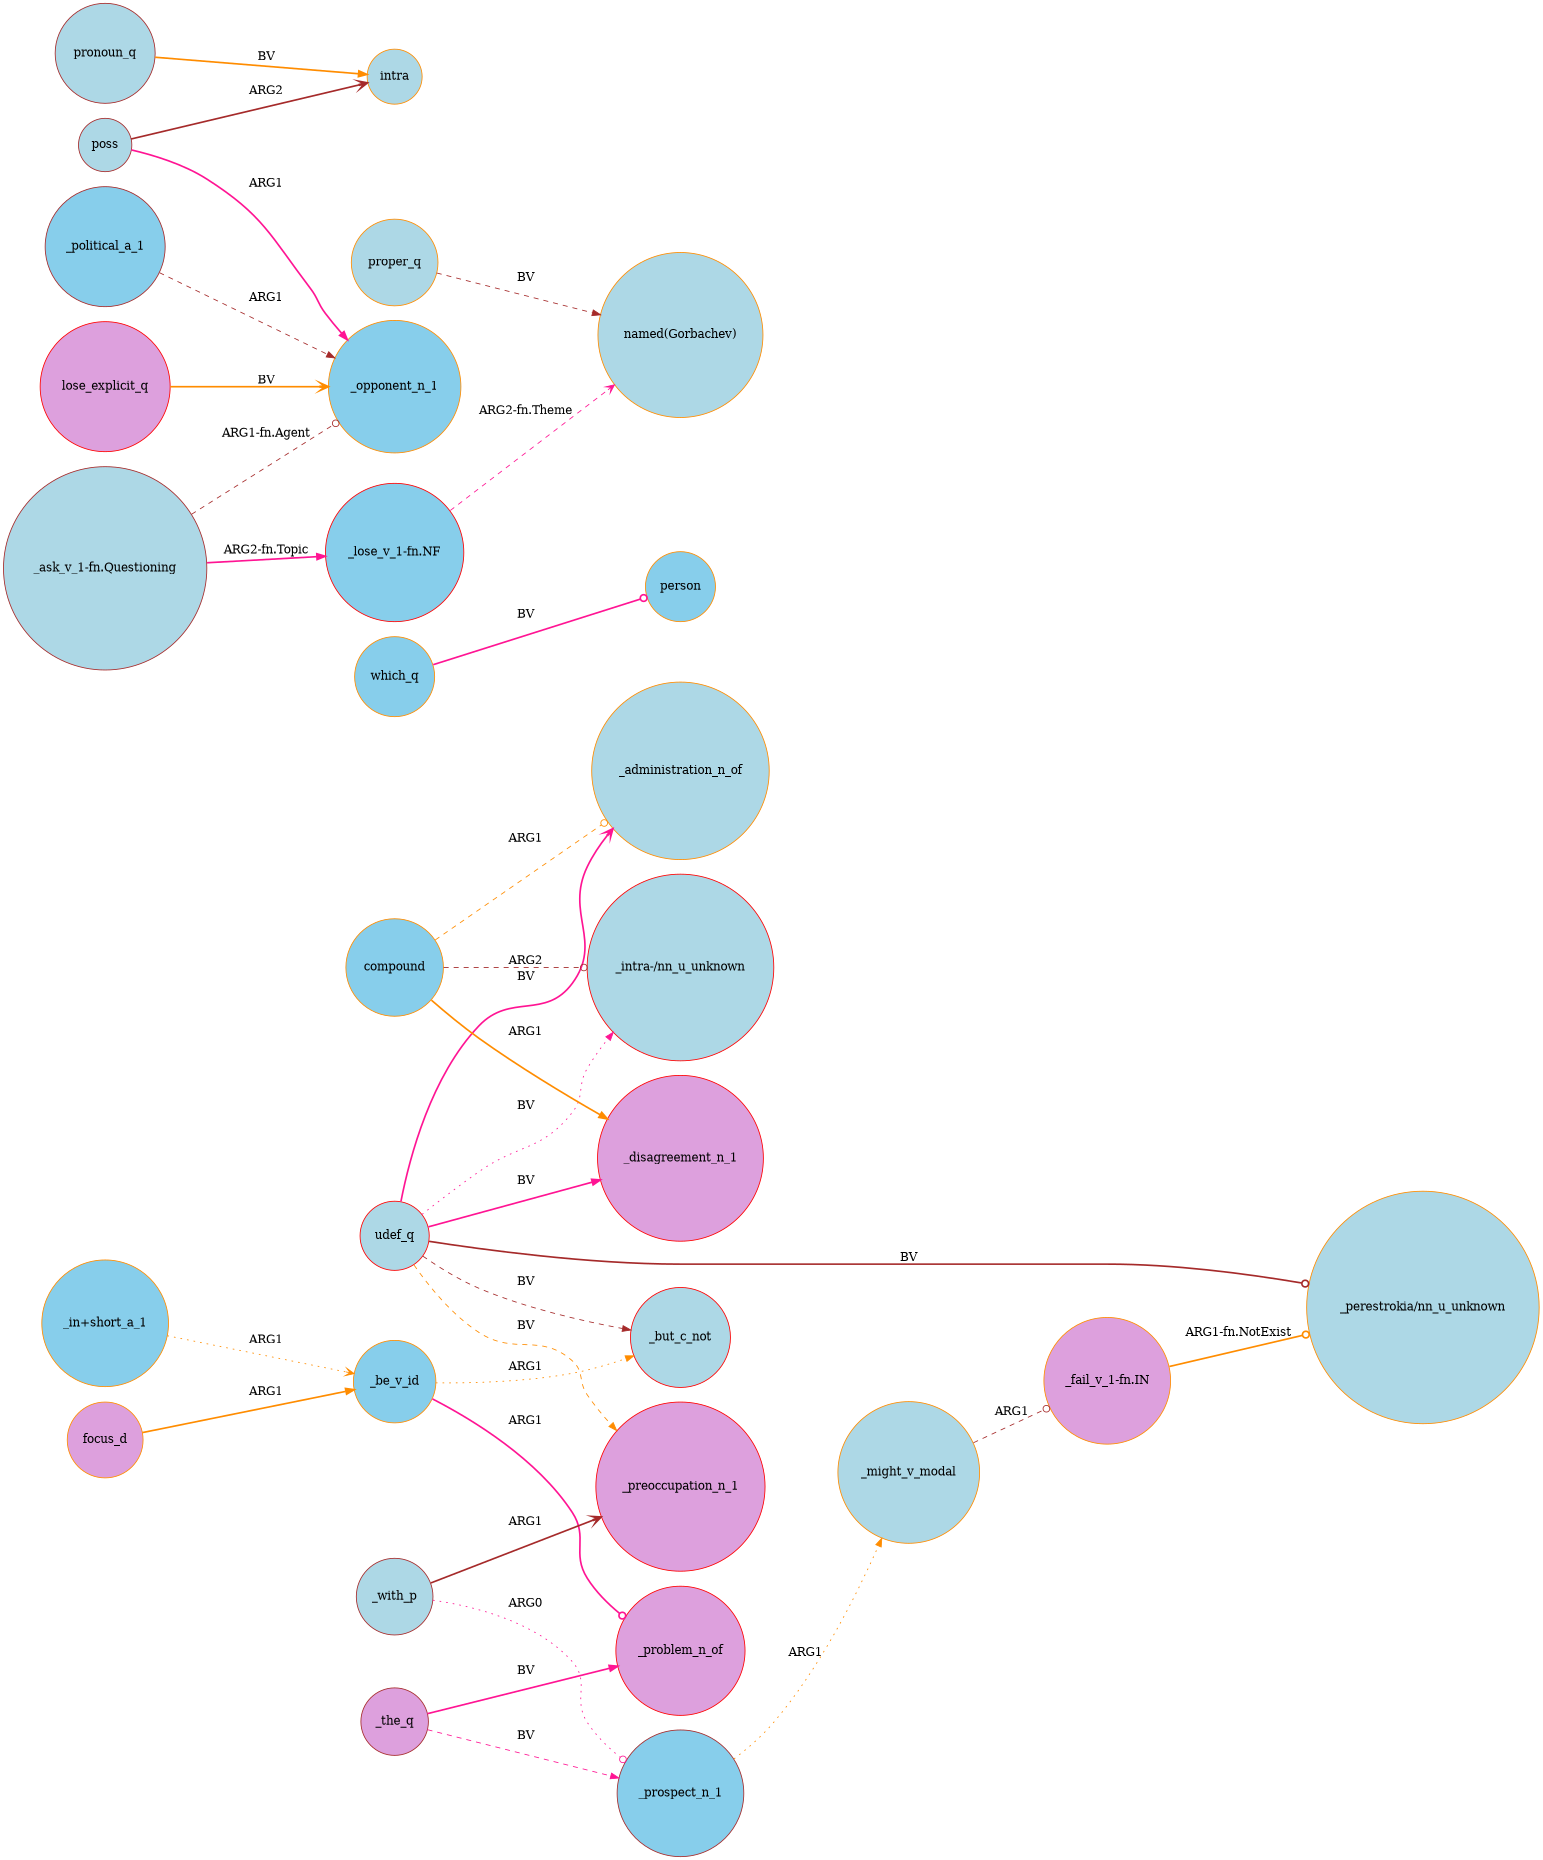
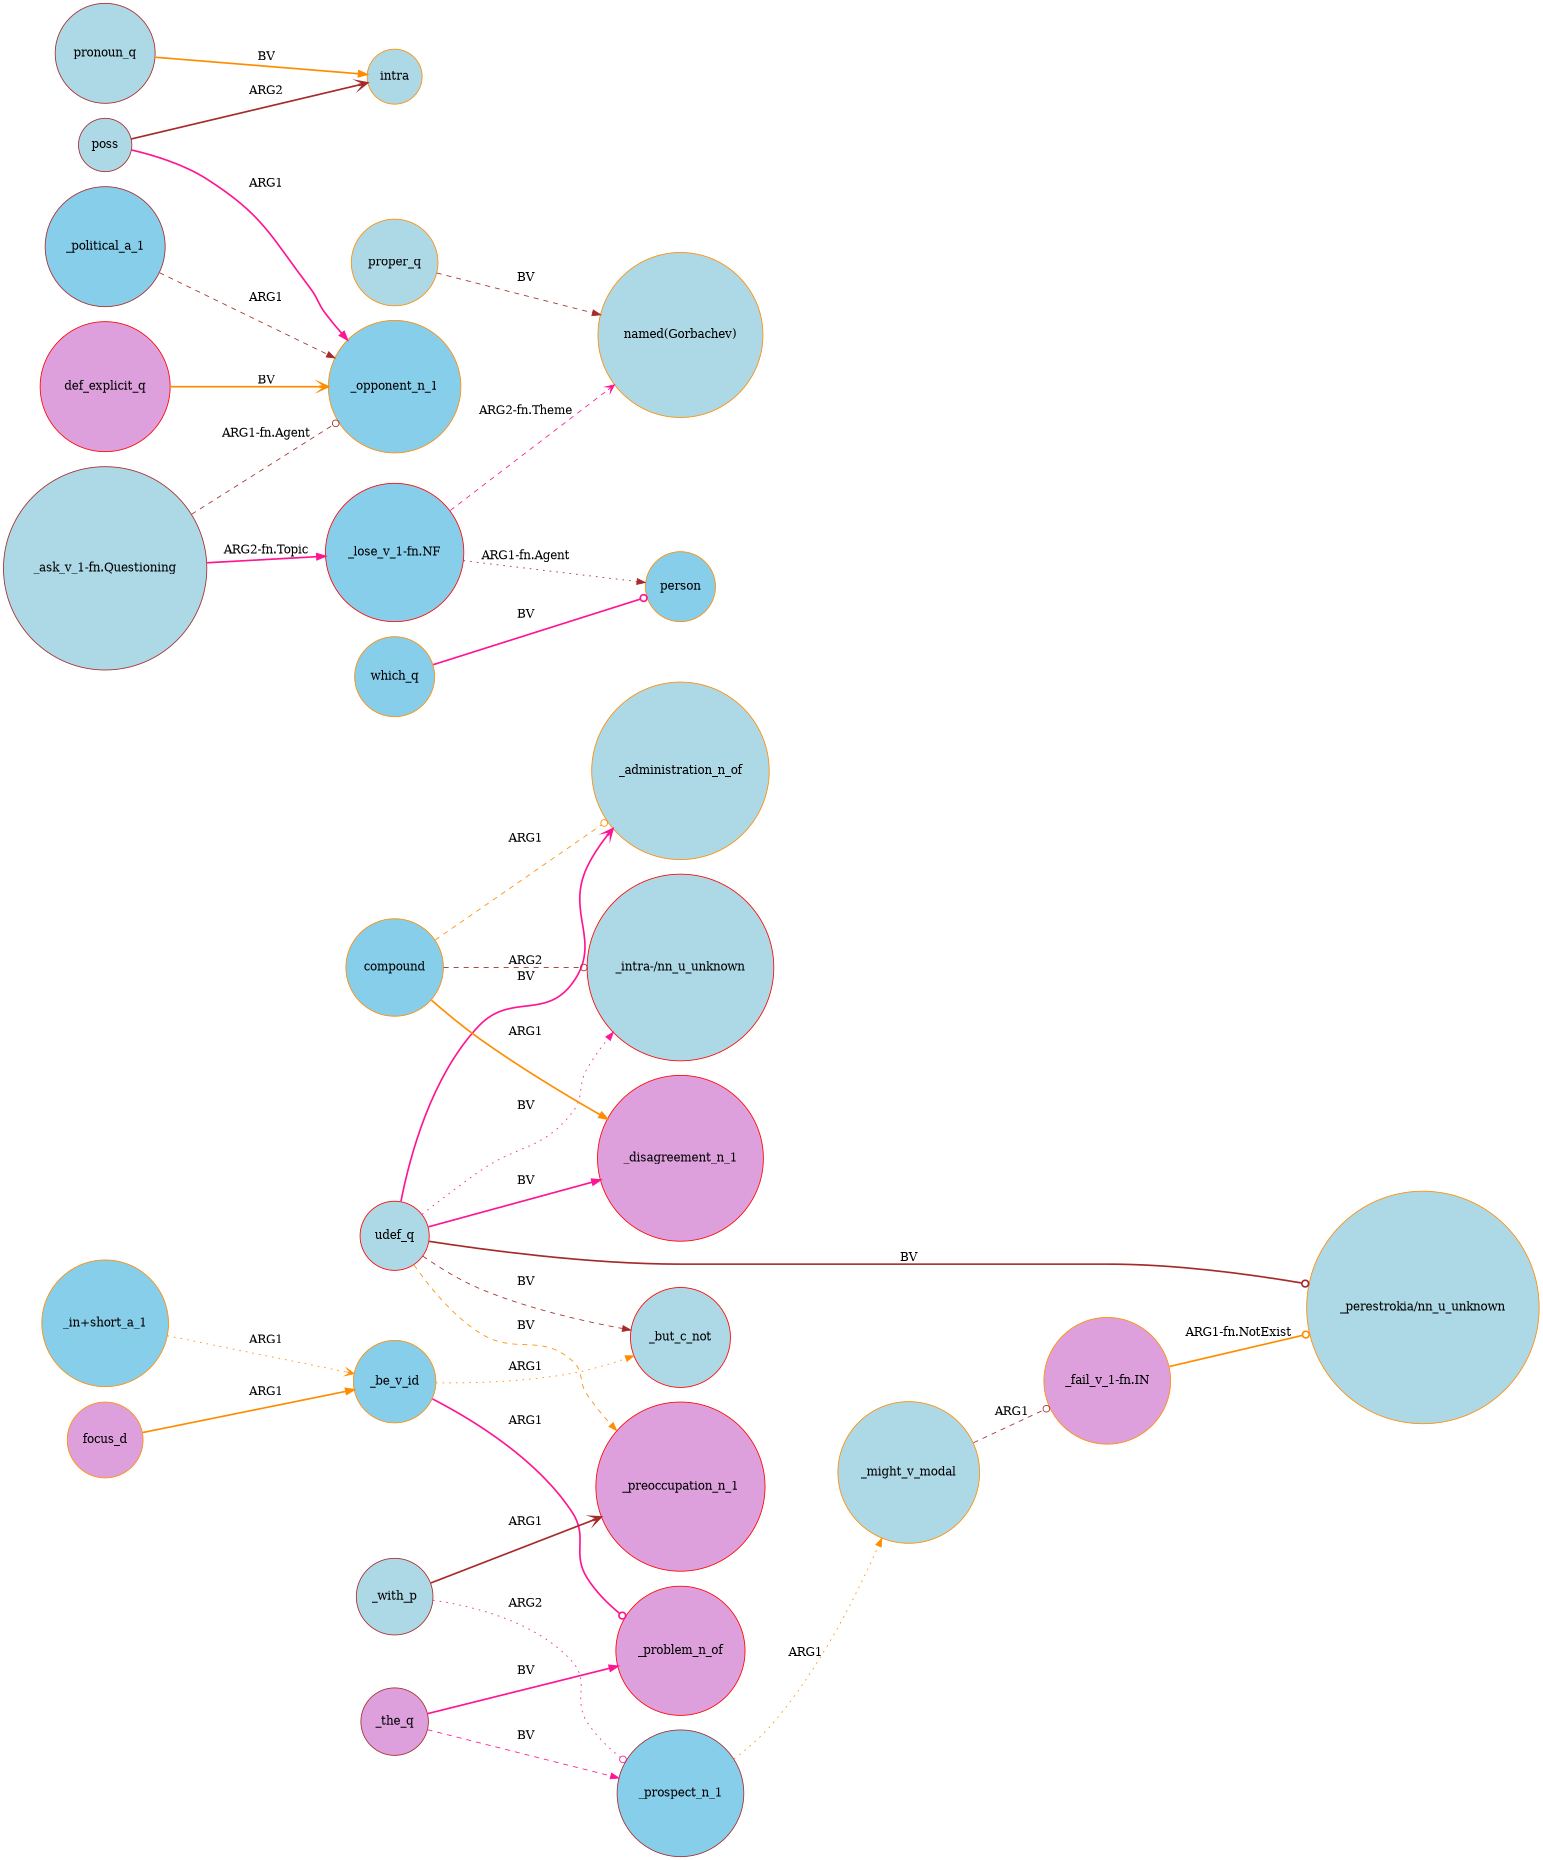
node "lose_explicit_q": label "lose_explicit_q" -> "def_explicit_q"
edge "_lose_v_1-fn.NF" -> "person": added, label "ARG1-fn.Agent"
edge "_with_p" -> "_prospect_n_1": label "ARG0" -> "ARG2"
